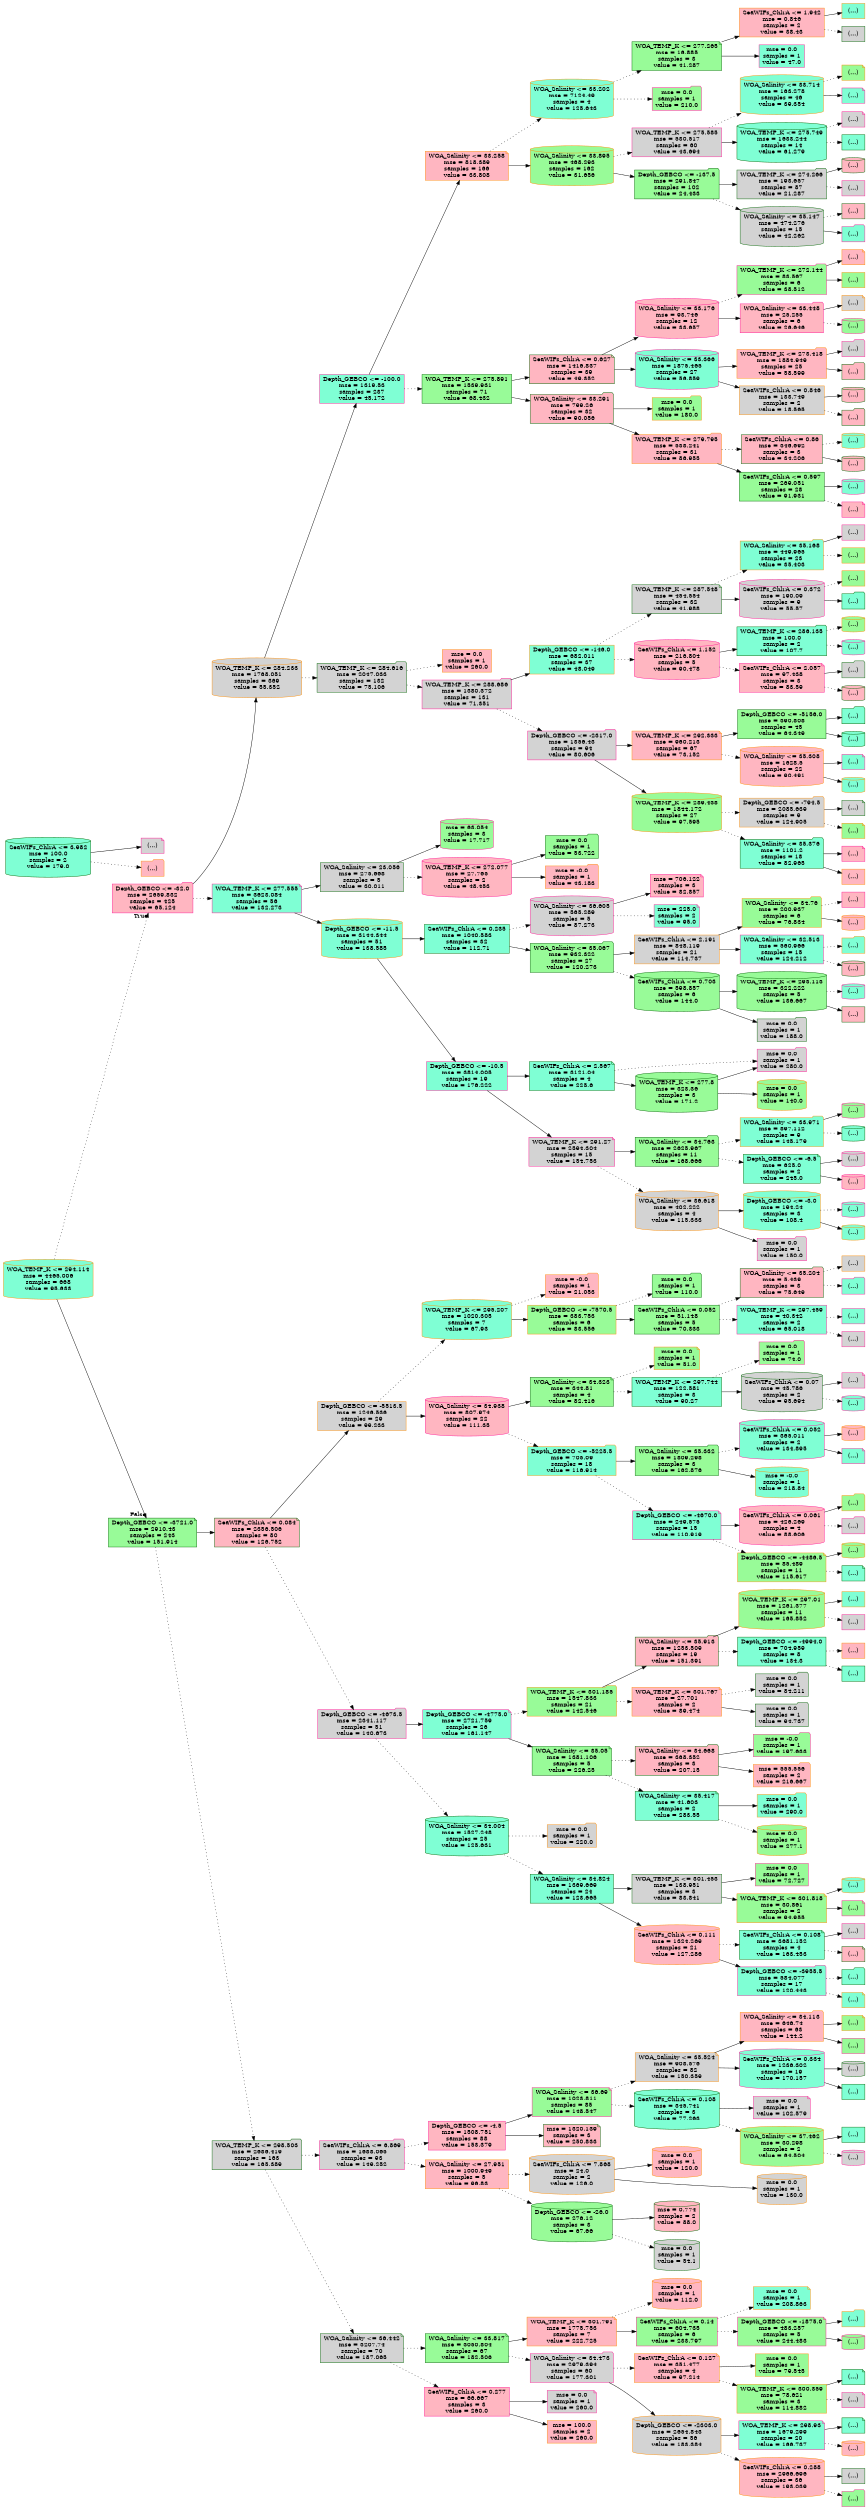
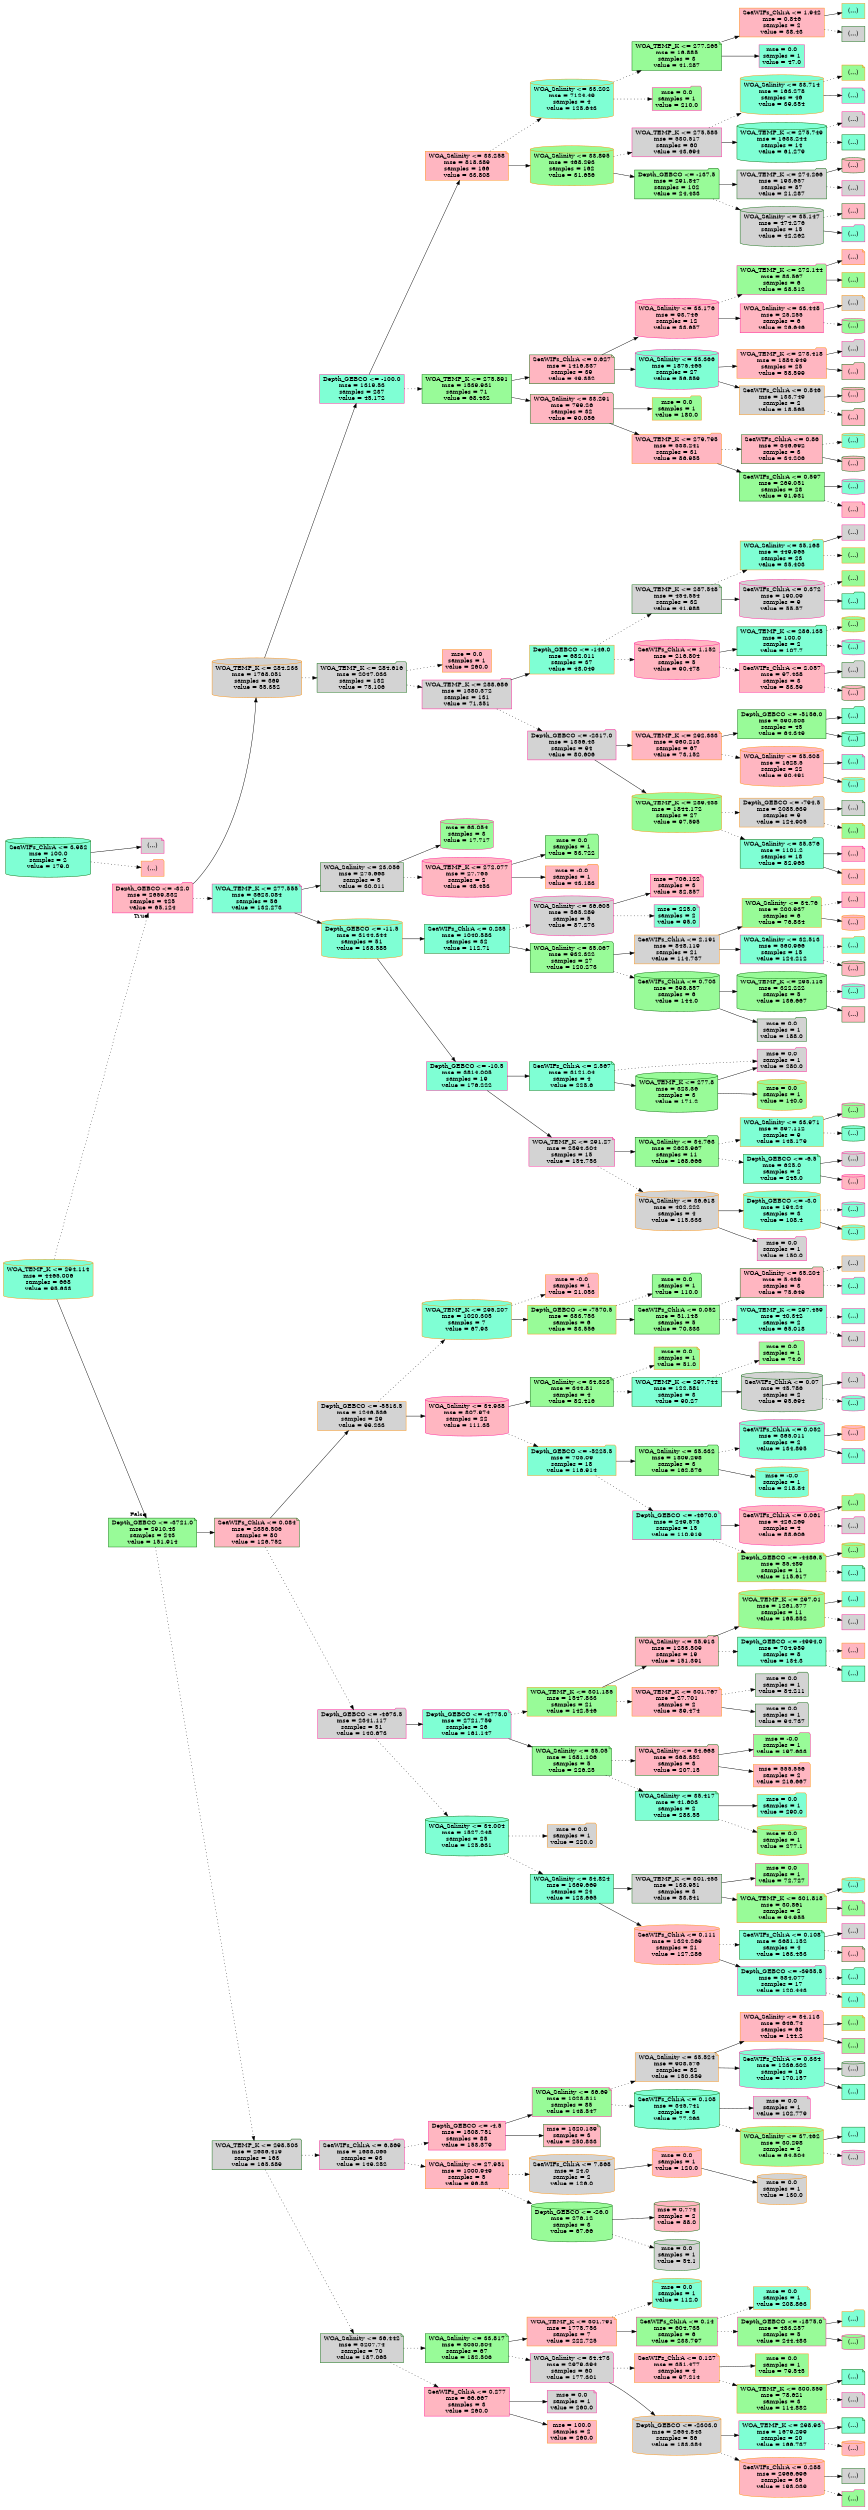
node "mse = 0.0 samples = 1 value = 102.579": label "mse = 0.0 samples = 1 value = 102.579" -> "mse = 0.0 samples = 1 value = 102.779"
edge "SeaWIFs_ChlrA <= 7.868 mse = 24.0 samples = 2 value = 126.0" -> "mse = 0.0 samples = 1 value = 130.0": now "mse = 0.0 samples = 1 value = 120.0" -> "mse = 0.0 samples = 1 value = 130.0"
node "mse = 0.0 samples = 1 value = 112.0": fillcolor lightpink -> aquamarine
